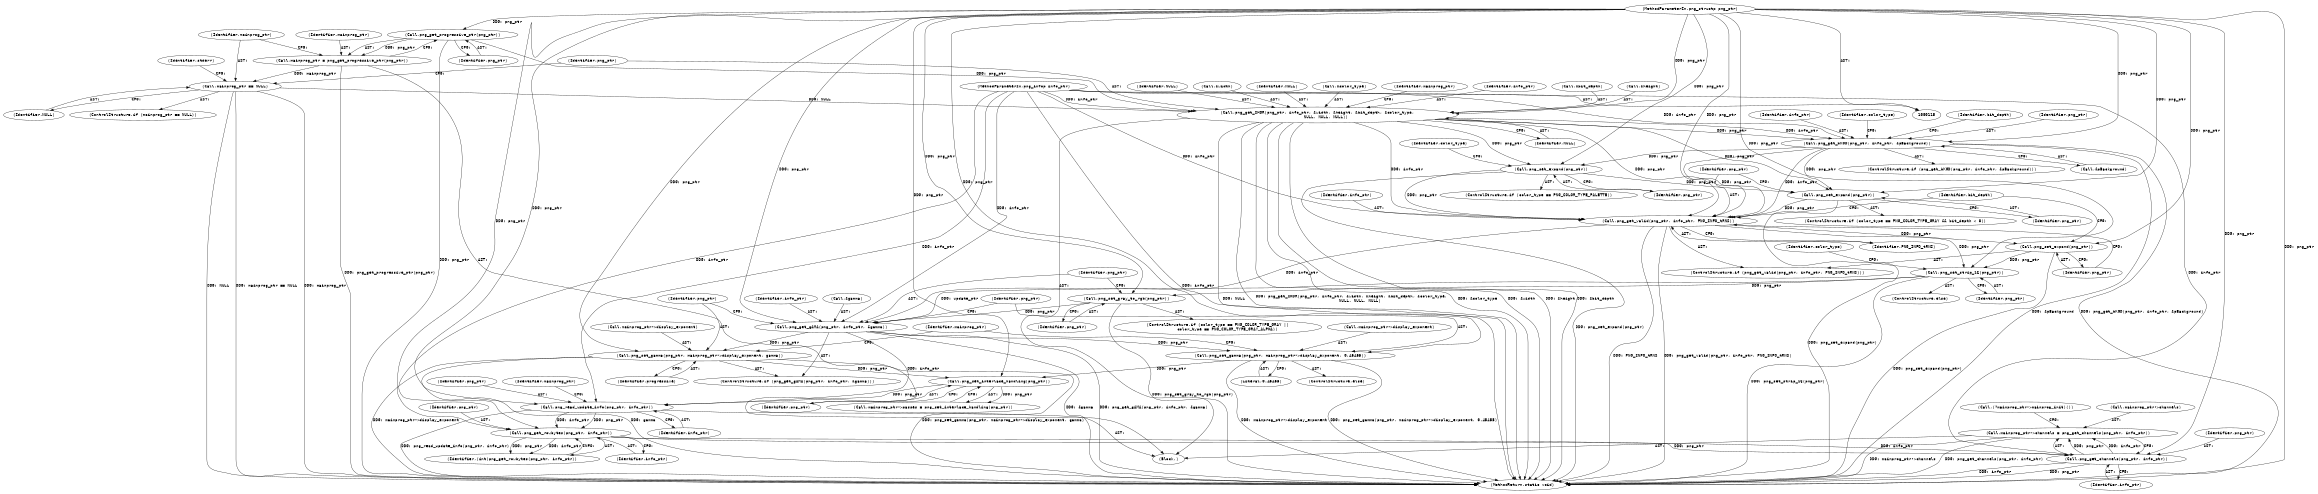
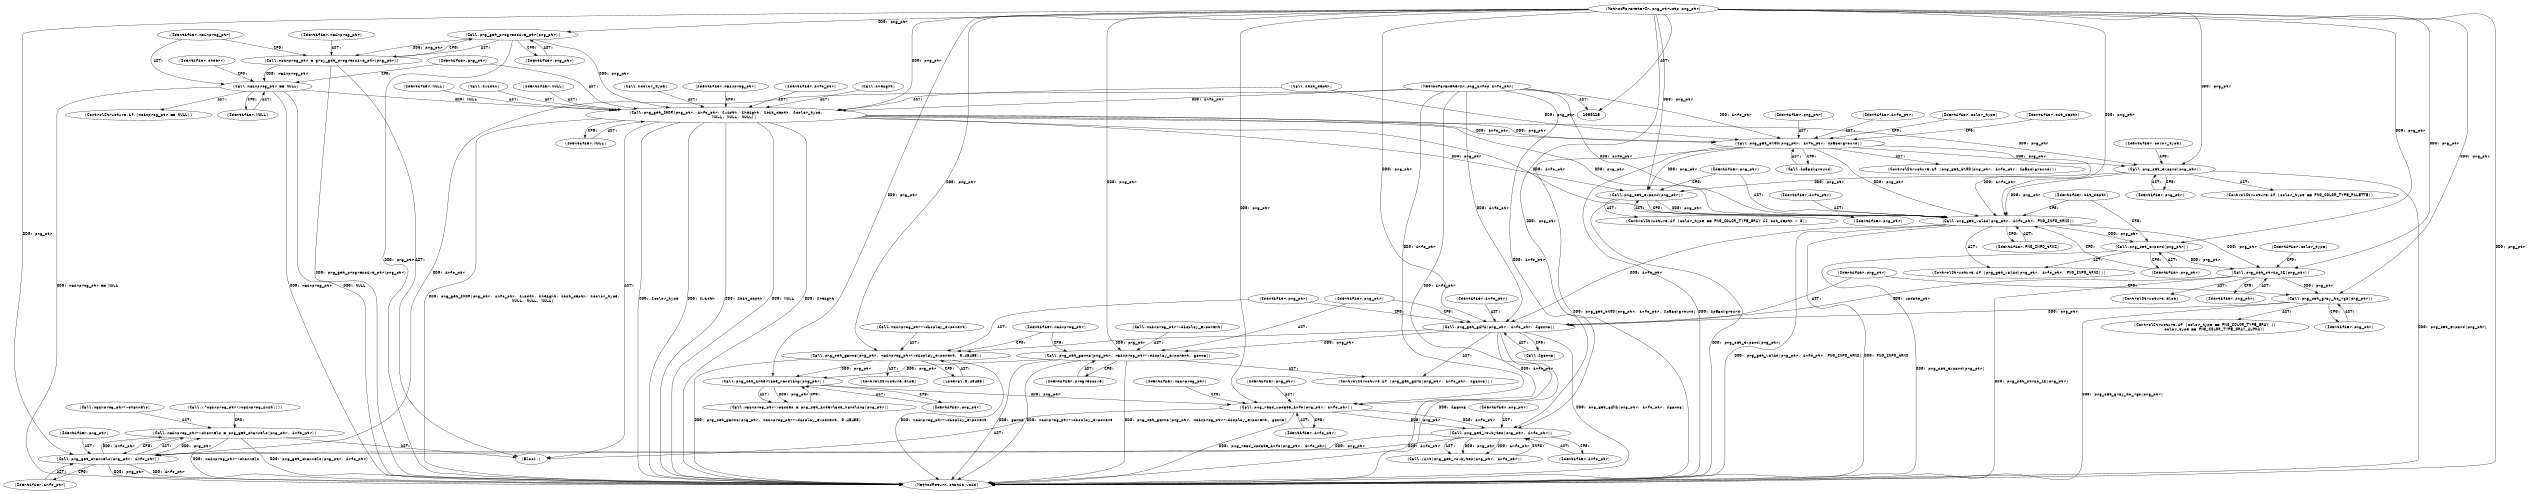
edge "(MethodParameterIn,png_structp png_ptr)" -> "(Call,png_get_bKGD(png_ptr, info_ptr, &pBackground))": now "(Call,&bit_depth)" -> "(Call,png_get_bKGD(png_ptr, info_ptr, &pBackground))"
node "(Call,mainprog_ptr = png_get_progressive_ptr(png_ptr))": label "(Call,mainprog_ptr = png_get_progressive_ptr(png_ptr))" -> "(Call,mainprog_ptr = gray_get_progressive_ptr(png_ptr))"
edge "(Call,png_get_gAMA(png_ptr, info_ptr, &gamma))" -> "(Call,&gamma)": added, label "CFG:"
node "(Identifier,(int)png_get_rowbytes(png_ptr, info_ptr))": label "(Identifier,(int)png_get_rowbytes(png_ptr, info_ptr))" -> "(Call,(int)png_get_rowbytes(png_ptr, info_ptr))"
